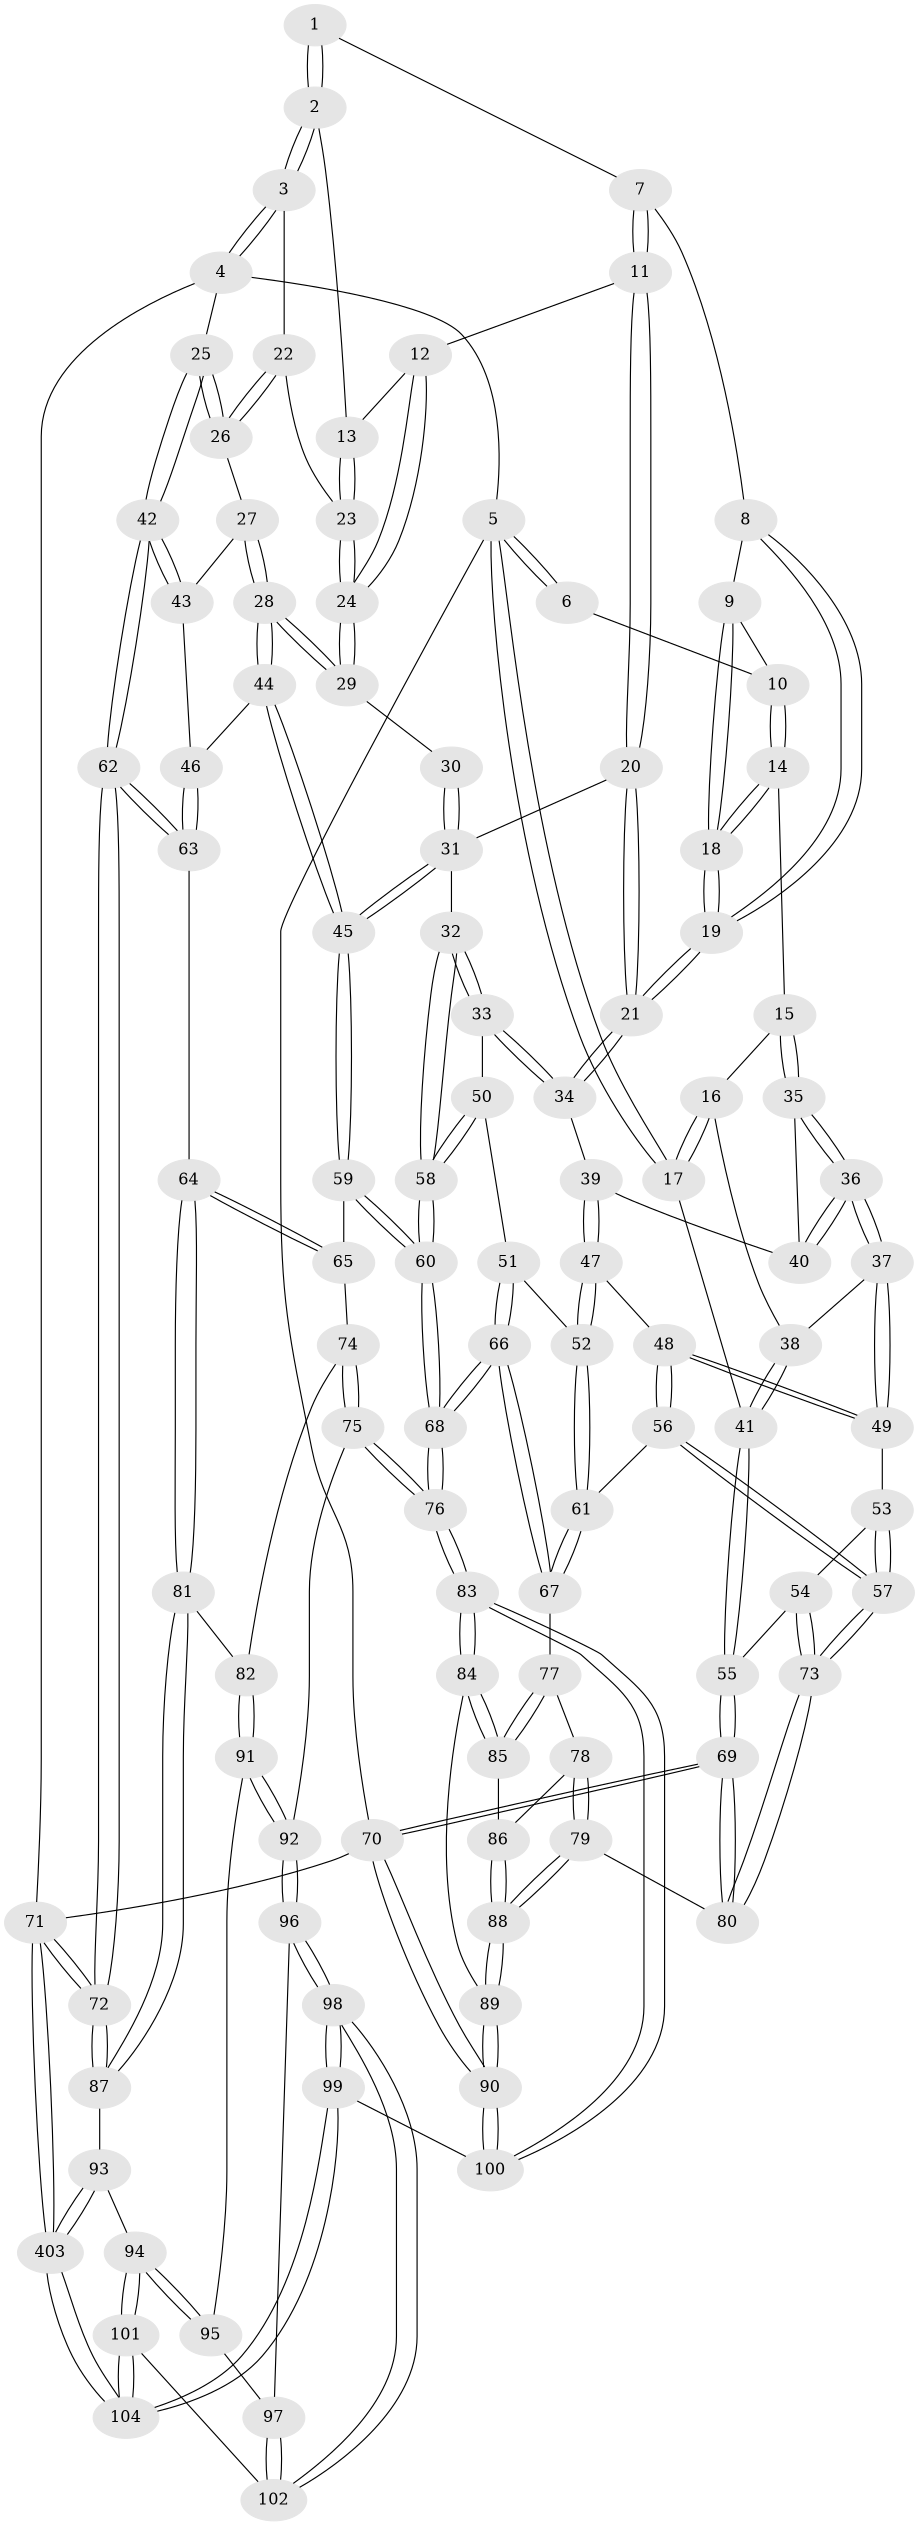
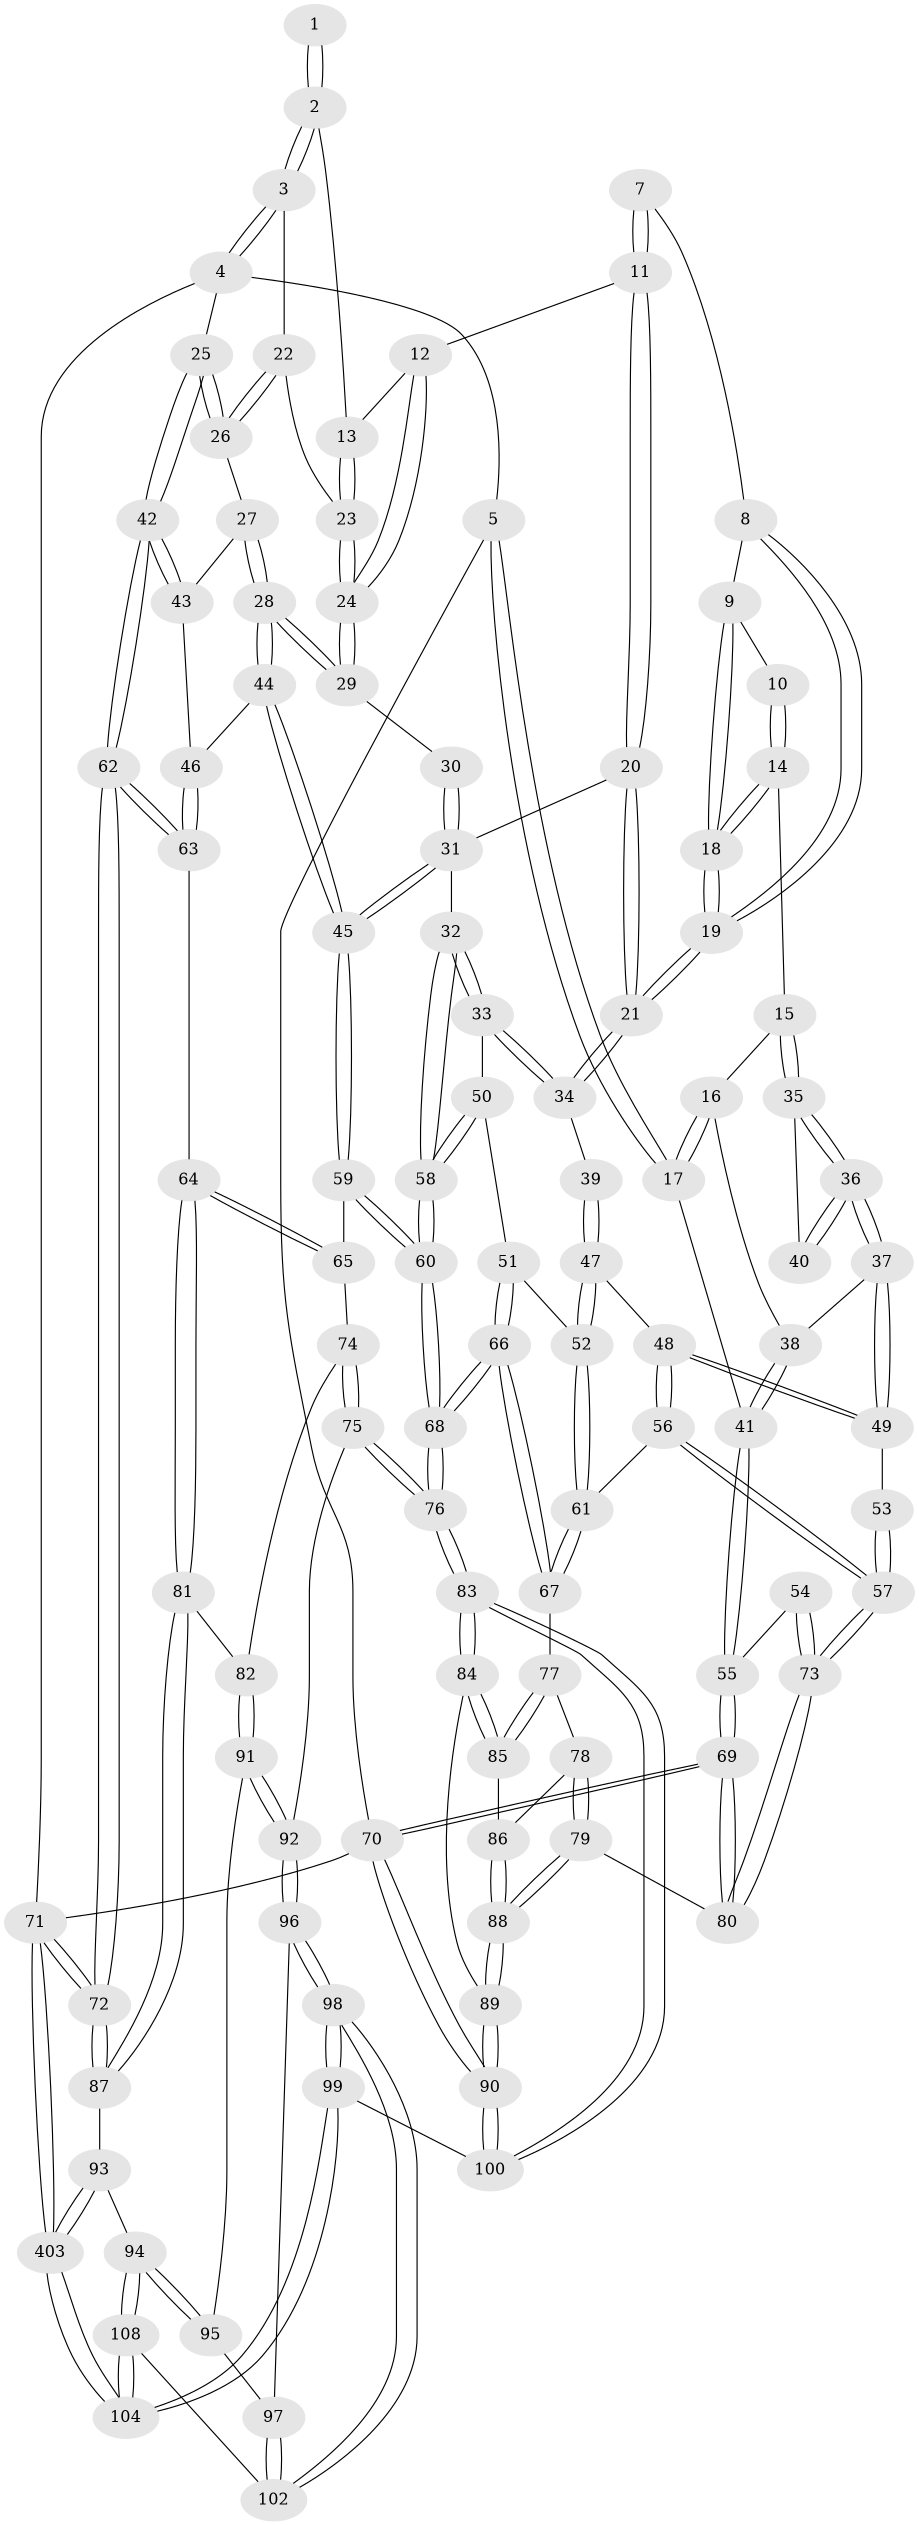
edge "1" -- "7": removed
node "6": removed
edge "39" -- "40": removed
edge "53" -- "54": removed
node "101": label "101" -> "108"
